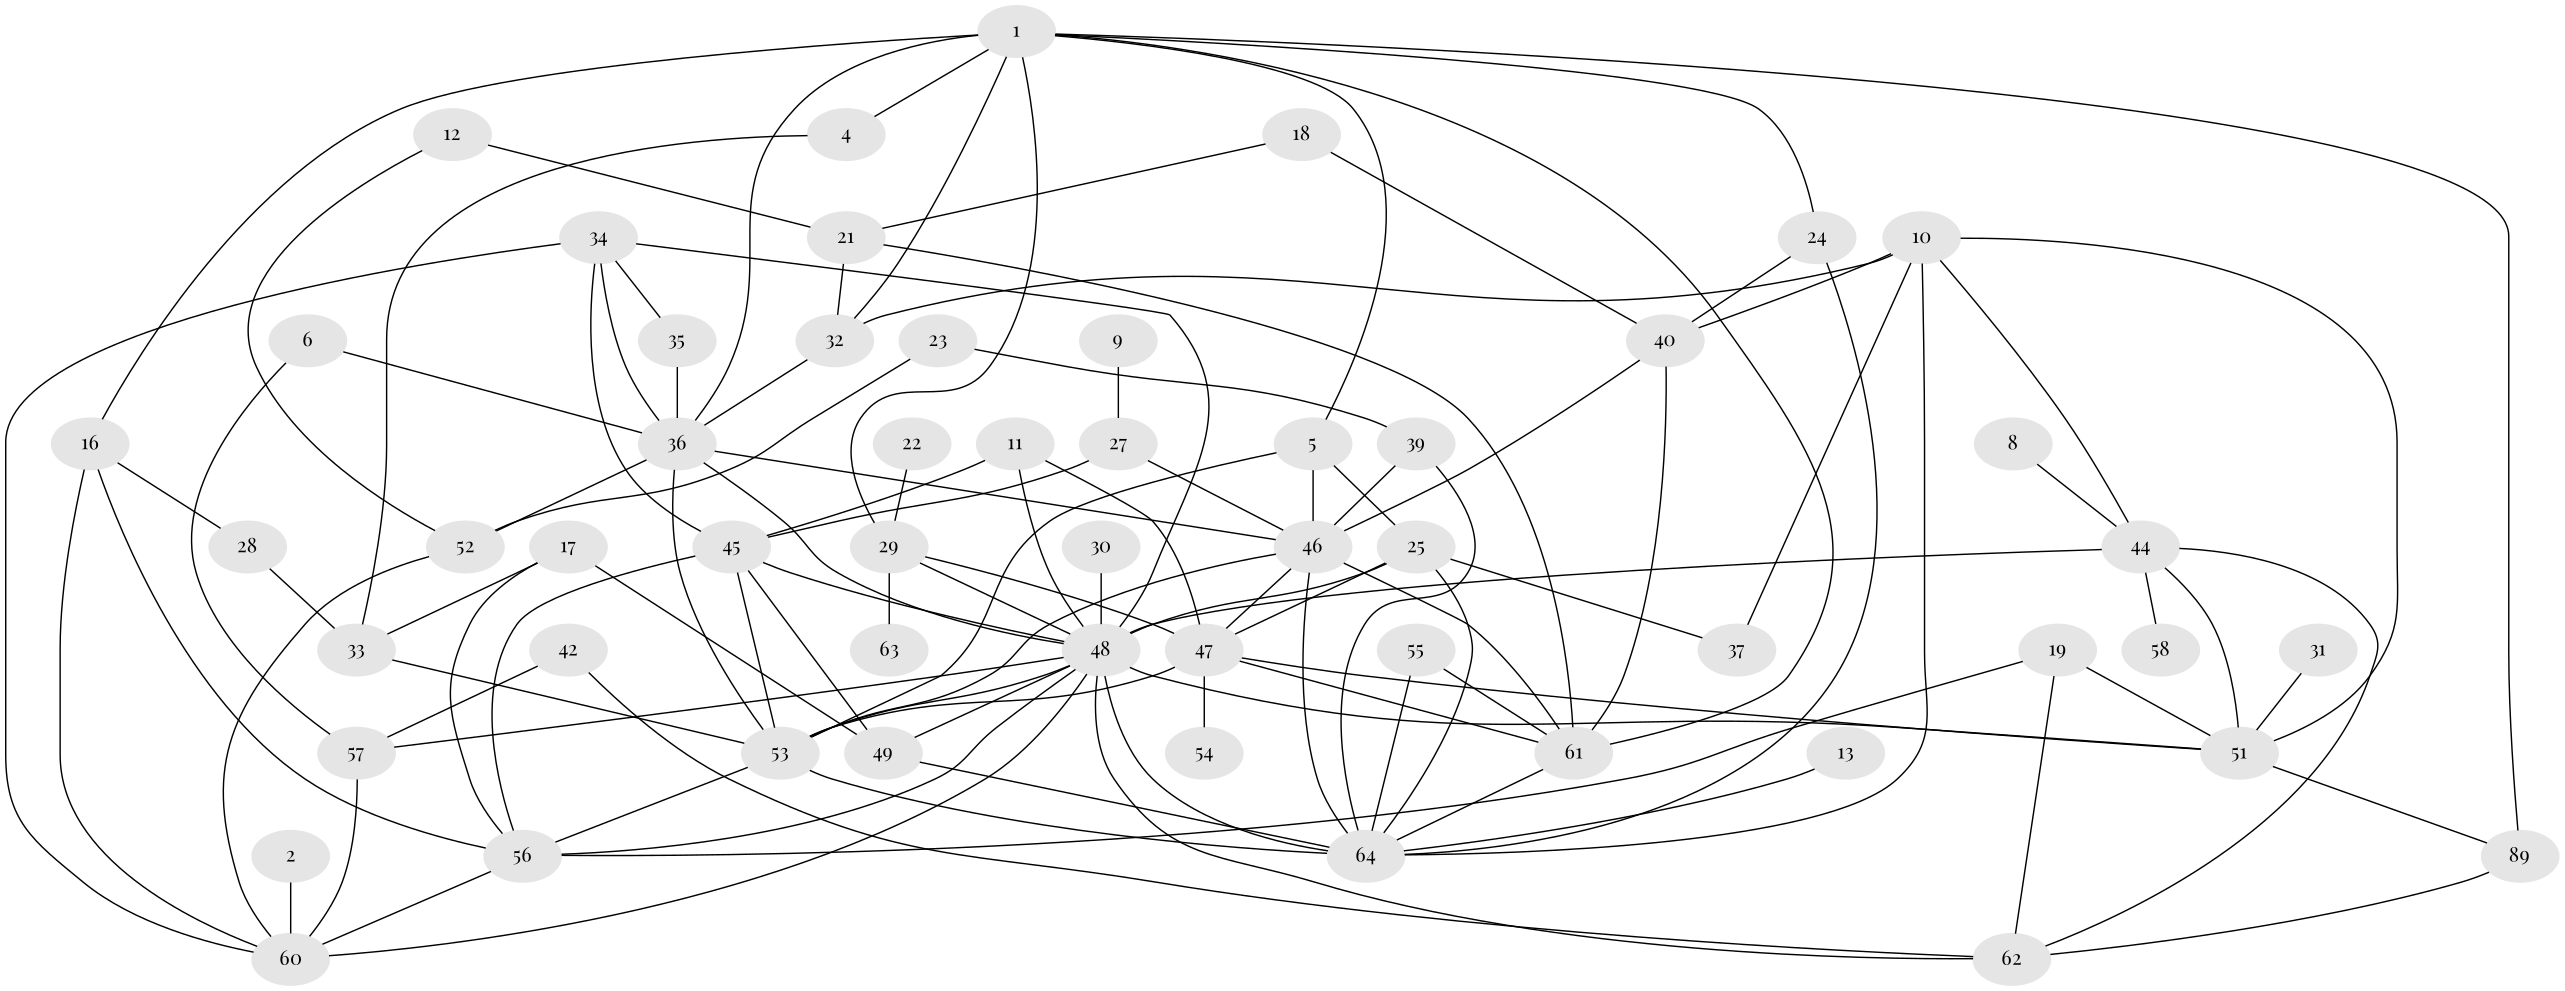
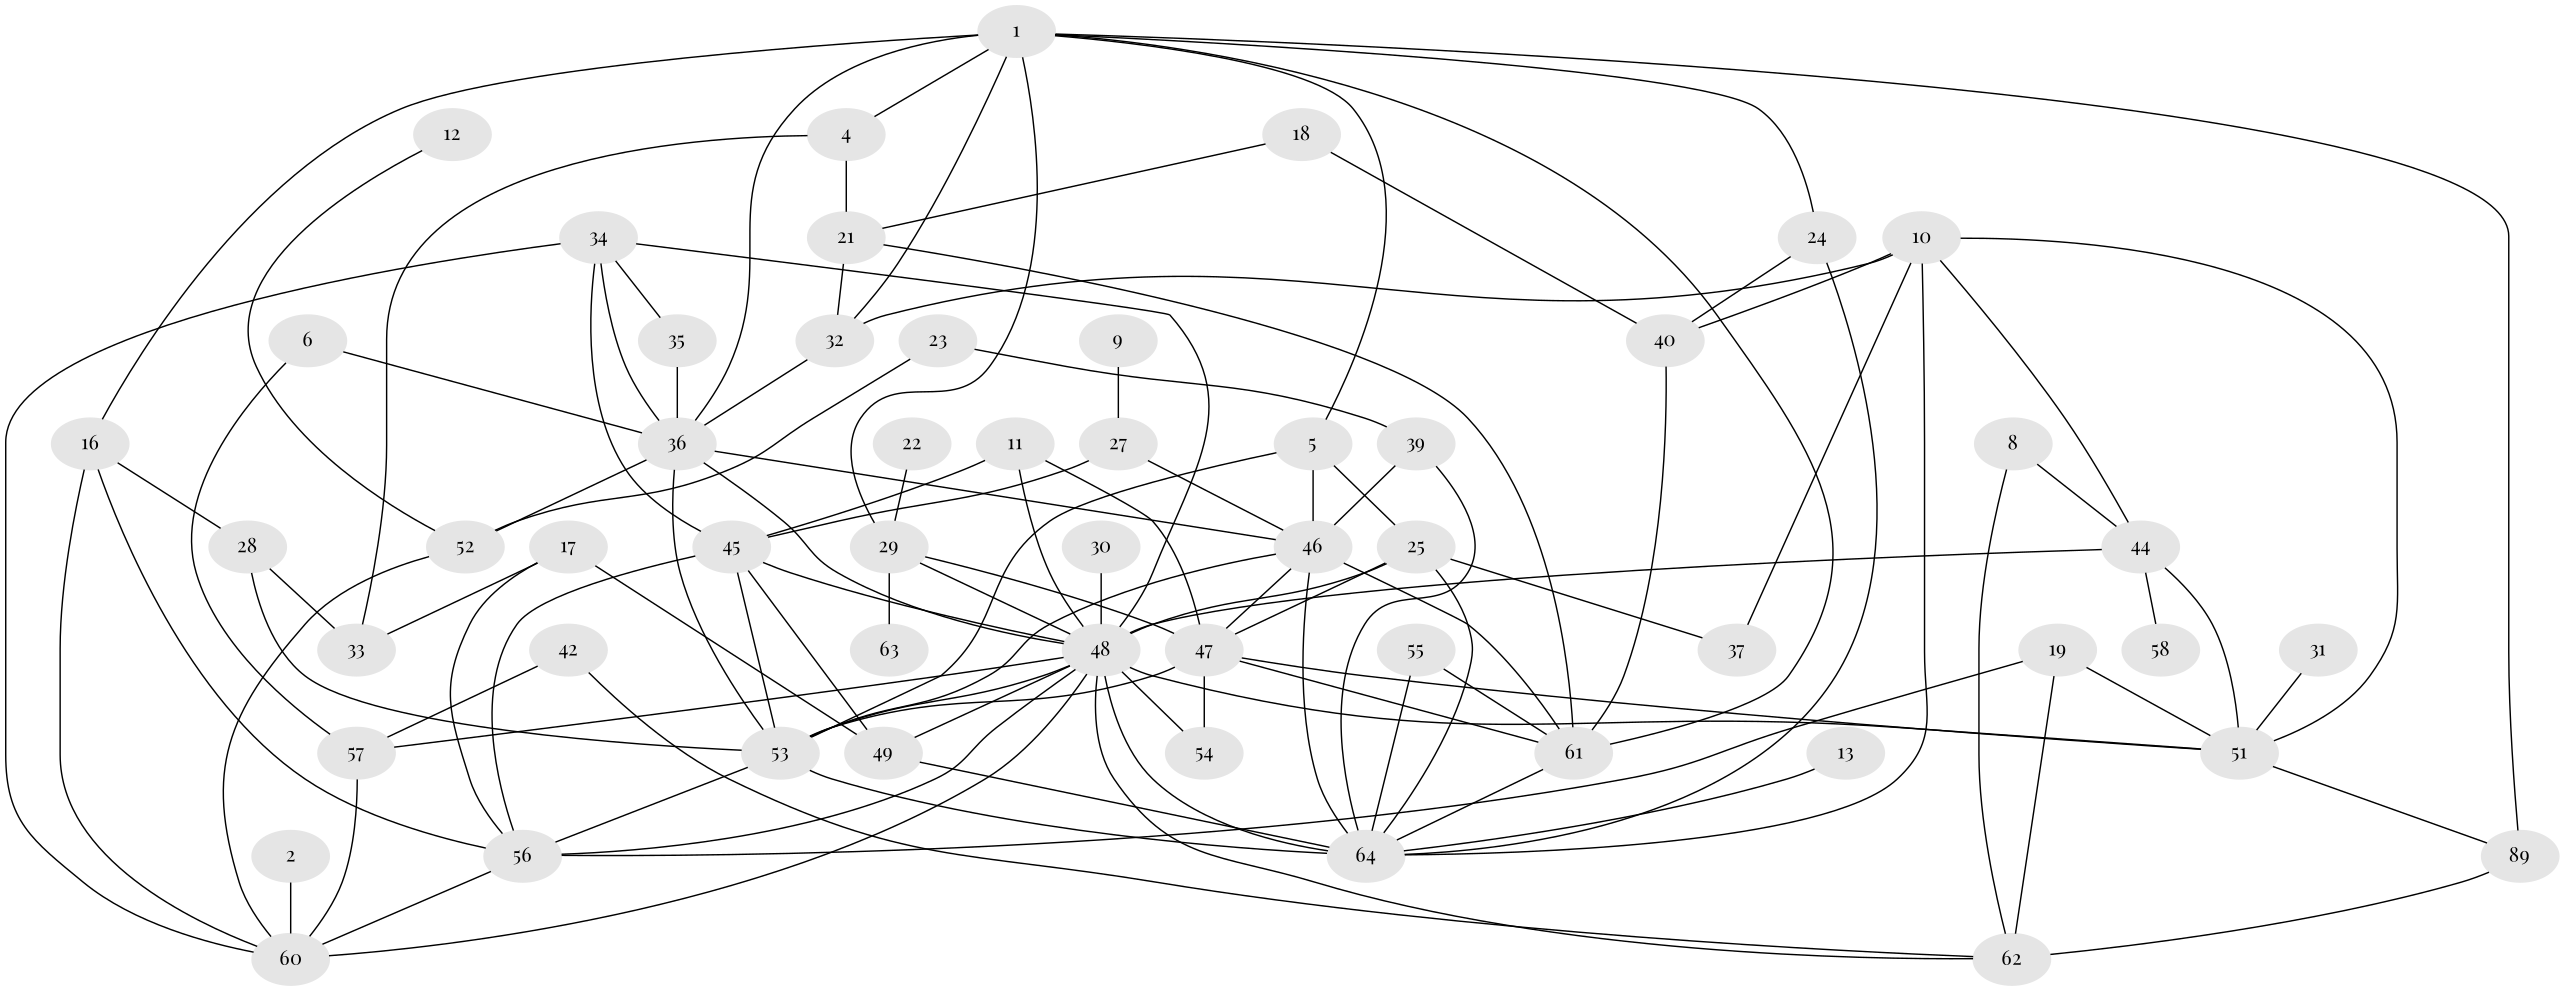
edge "12" -- "21": now "4" -- "21"
edge "40" -- "46": removed
edge "48" -- "54": added
edge "33" -- "53": now "28" -- "53"
edge "44" -- "62": now "8" -- "62"
